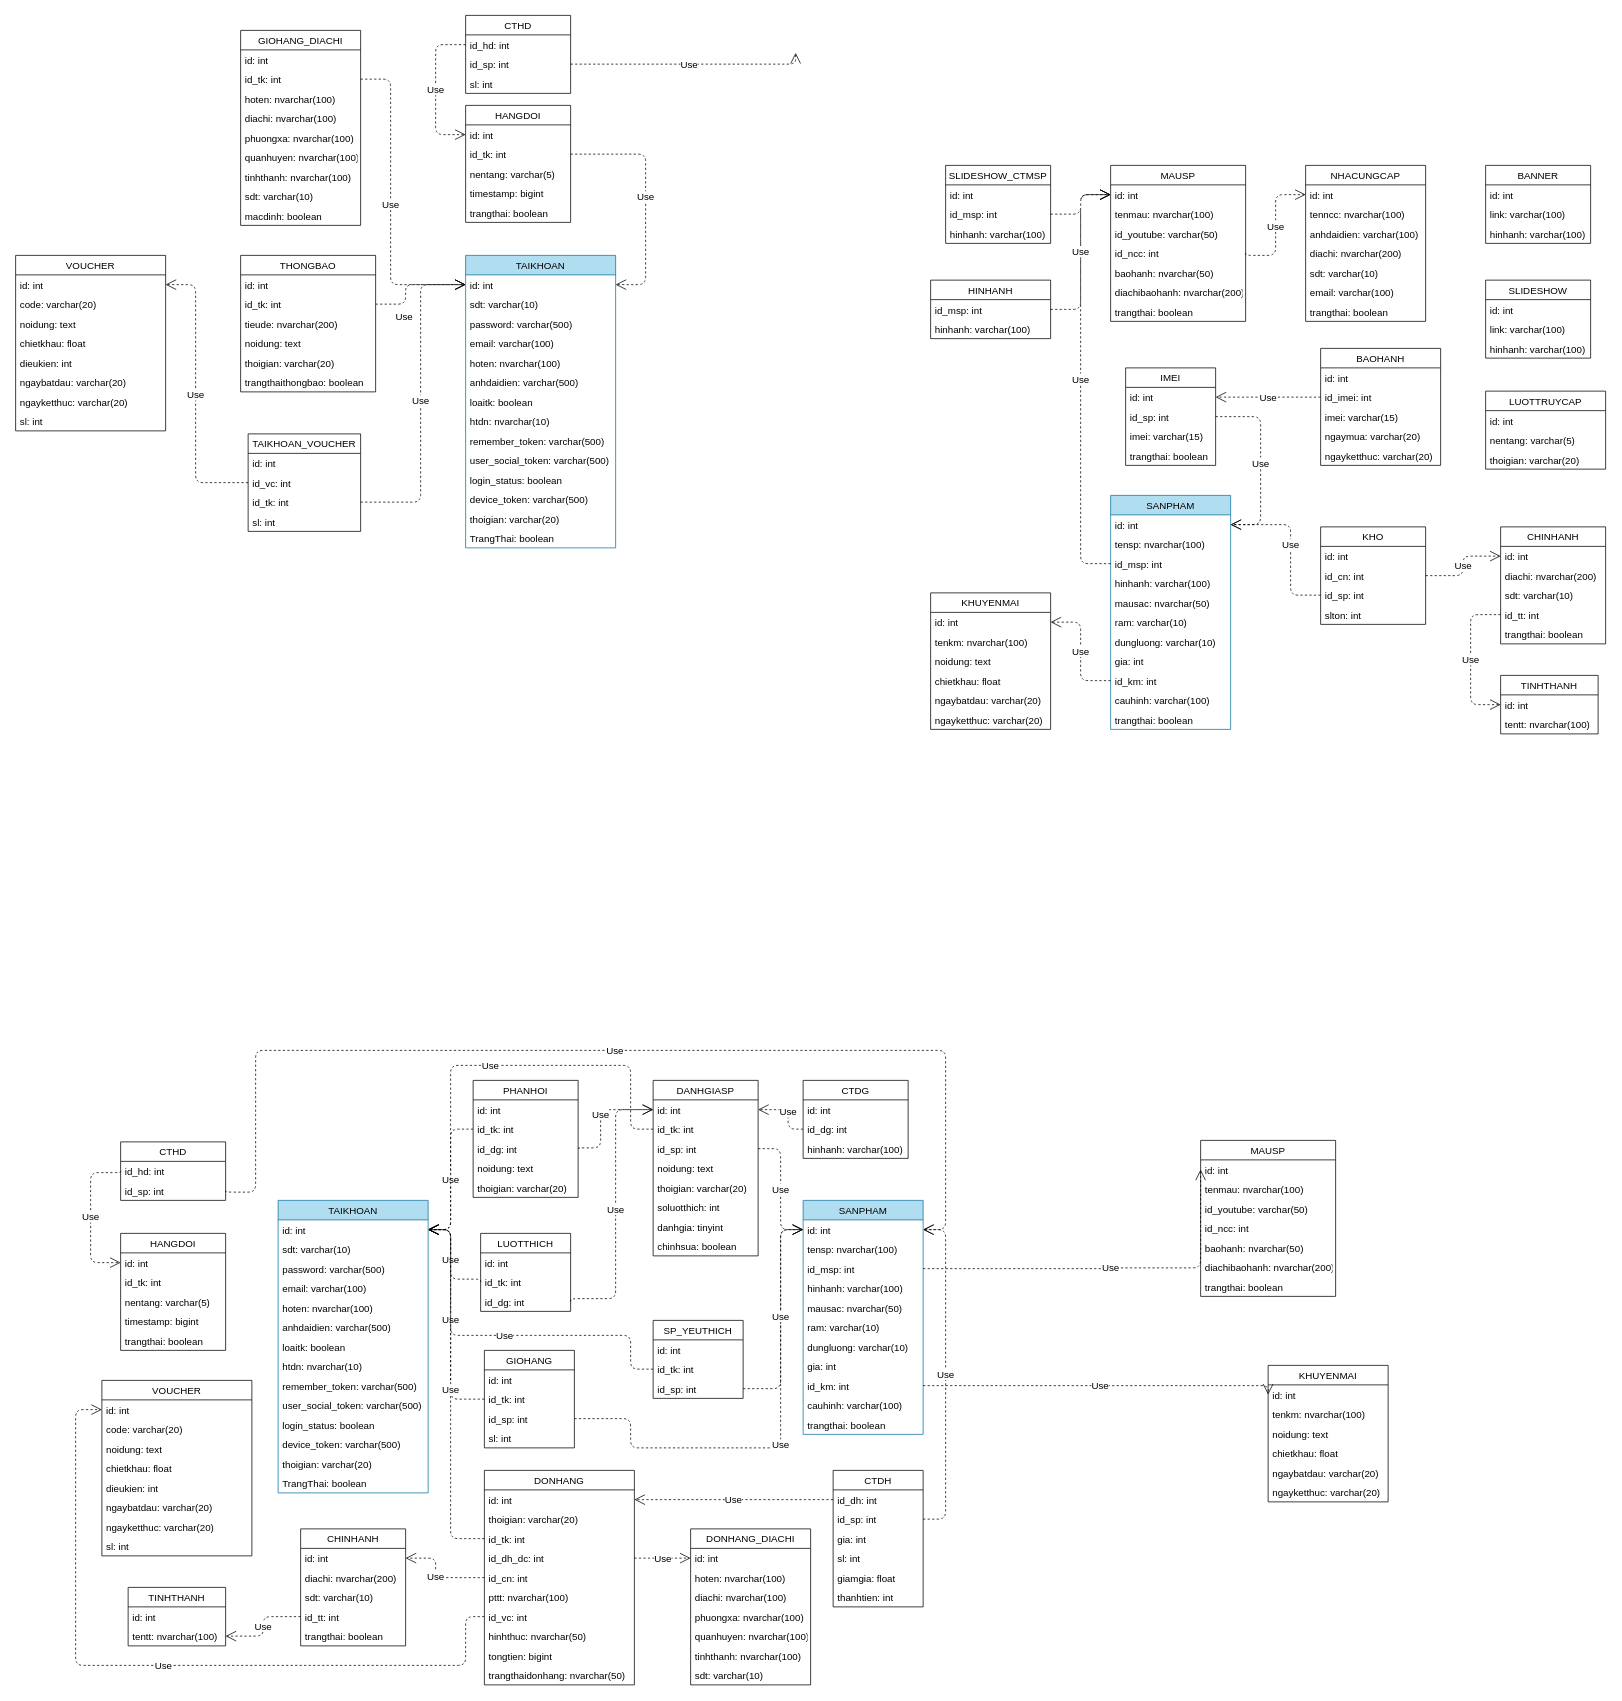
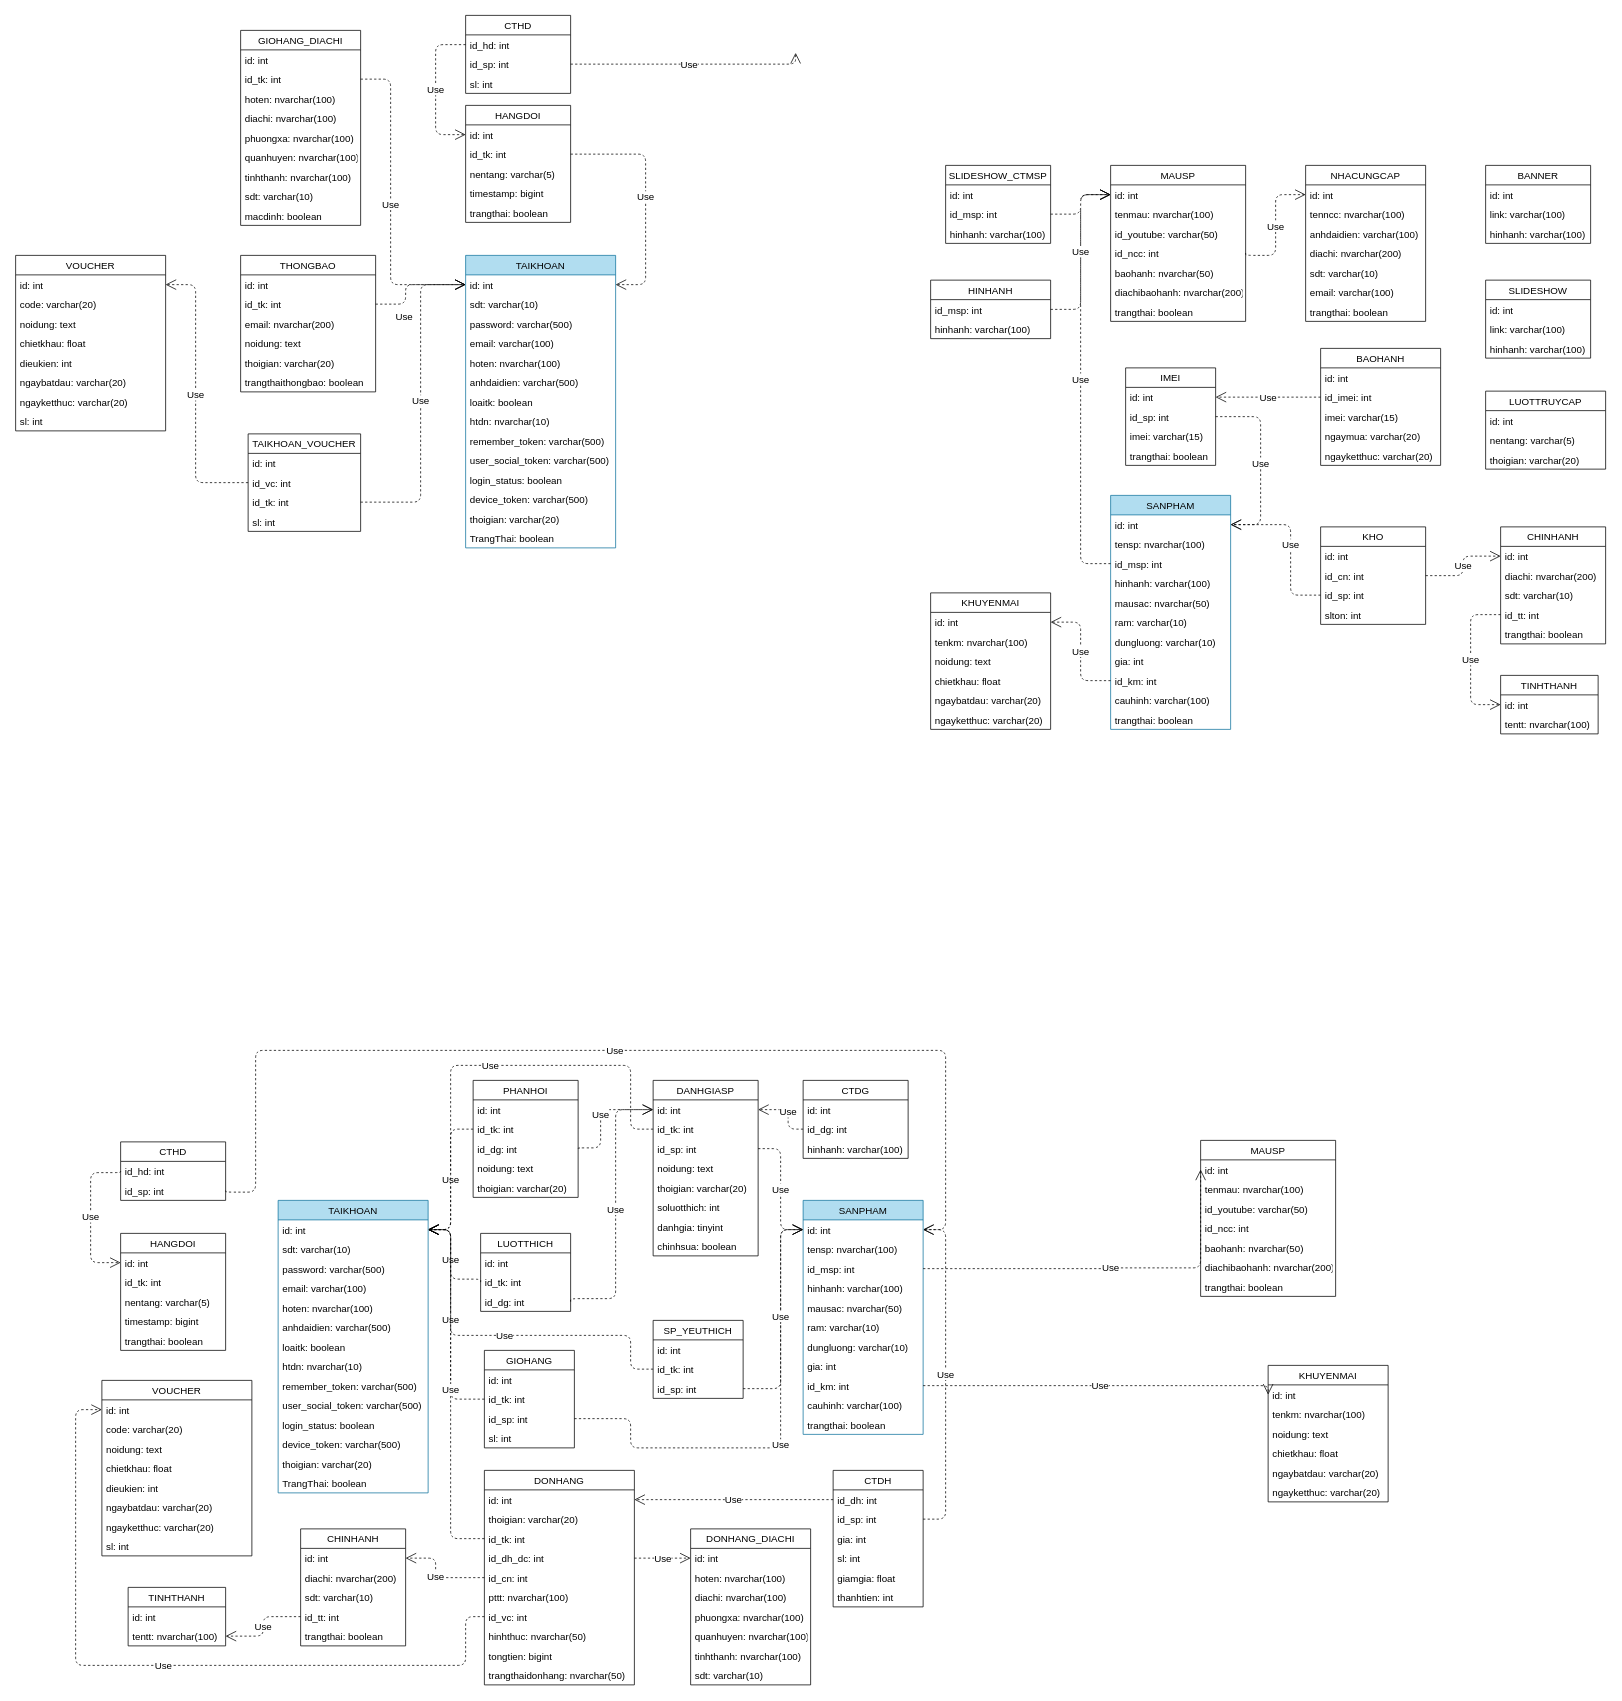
node "tieude: nvarchar(200)": label "tieude: nvarchar(200)" -> "email: nvarchar(200)"
